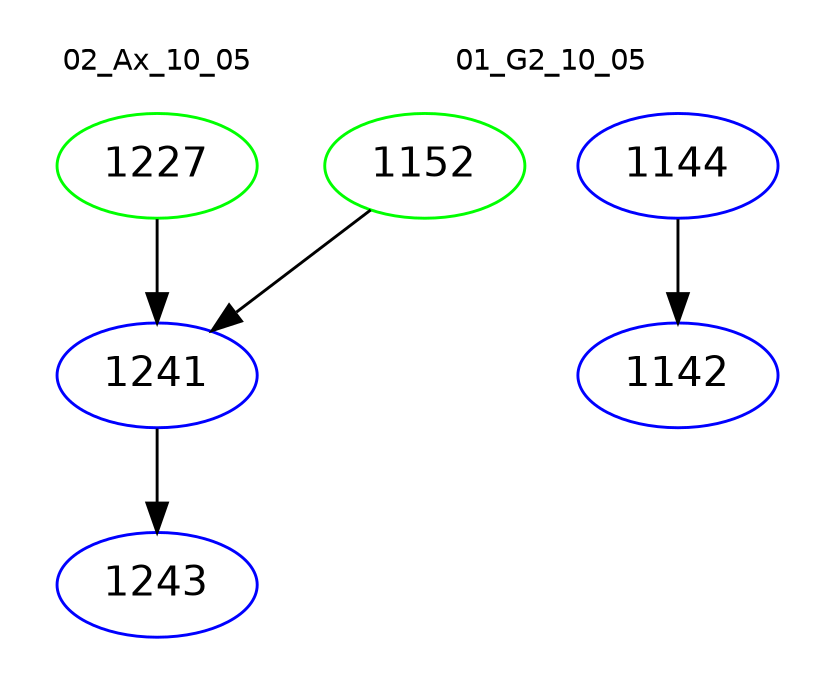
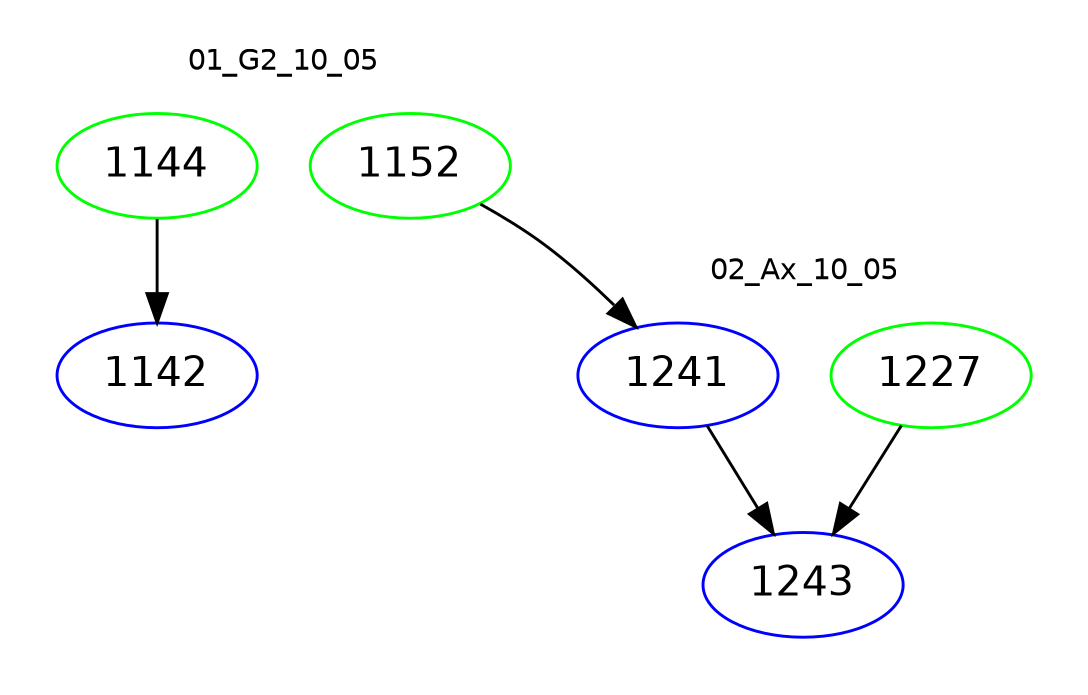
node "1144": color blue -> green
edge "1227" -> "1241": now "1227" -> "1243"
